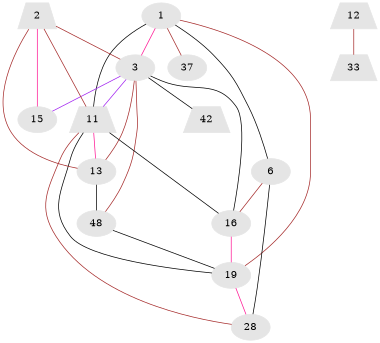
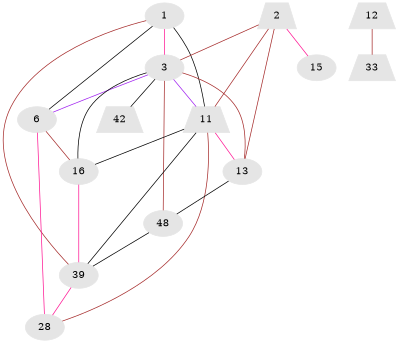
node "37": removed
edge "3" -- "15": now "3" -- "6"
edge "6" -- "28": color black -> deeppink
node "19": label "19" -> "39"
